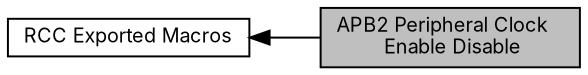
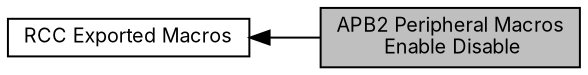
node "APB2 Peripheral Clock Enable Disable": label "APB2 Peripheral Clock Enable Disable" -> "APB2 Peripheral Macros Enable Disable"
